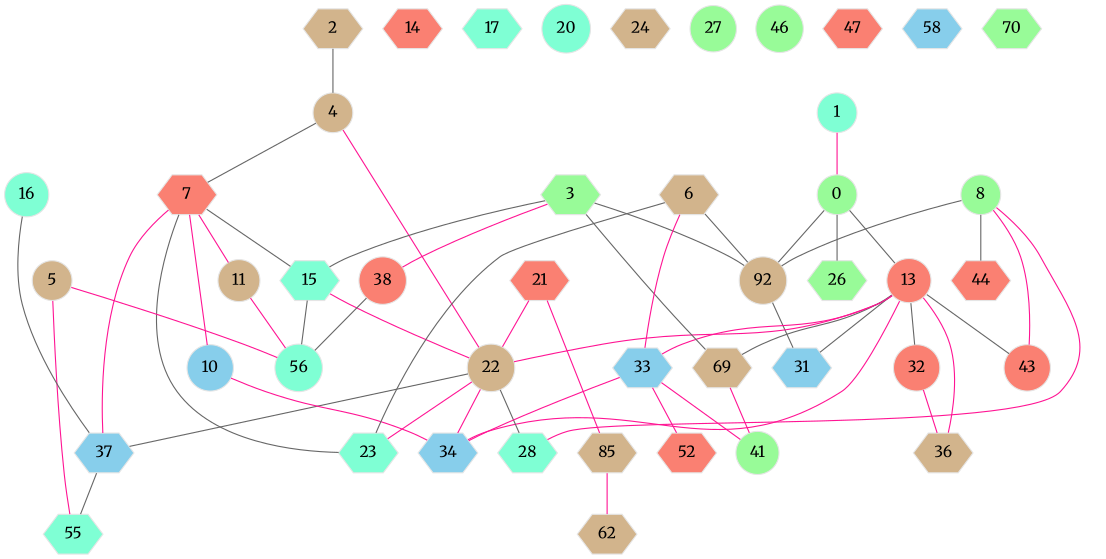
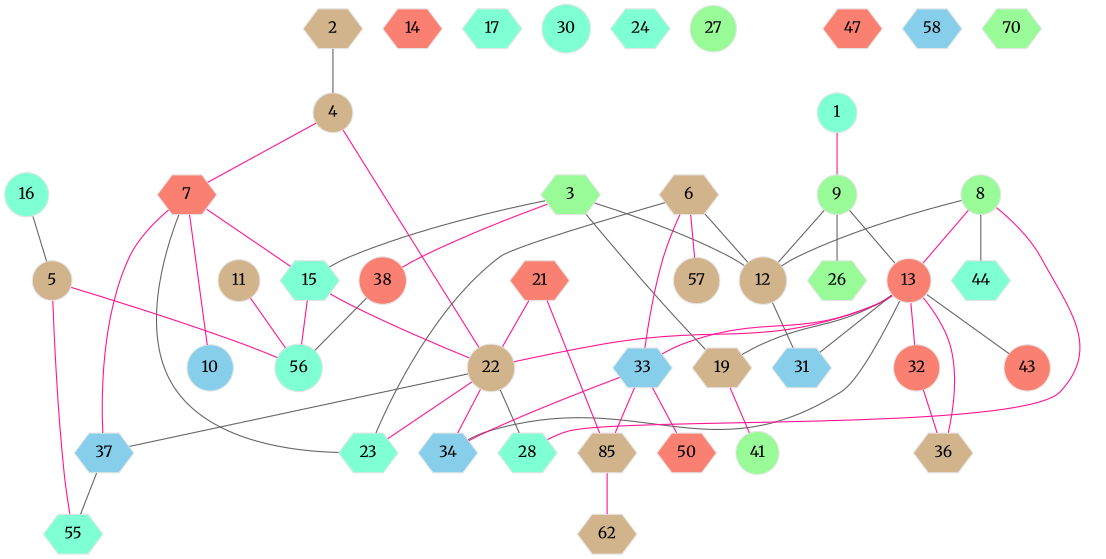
node "20": label "20" -> "30"
node "24": fillcolor tan -> aquamarine
node "46": removed
edge "4" -- "7": color gray40 -> deeppink
node "0": label "0" -> "9"
edge "7" -- "15": color gray40 -> deeppink
edge "7" -- "11": removed
edge "8" -- "43": now "8" -- "13"
node "57": added
node "92": label "92" -> "12"
node "44": fillcolor salmon -> aquamarine
edge "15" -- "56": color gray40 -> deeppink
edge "13" -- "32": color gray40 -> deeppink
edge "16" -- "37": now "16" -- "5"
node "69": label "69" -> "19"
edge "10" -- "34": removed
edge "13" -- "34": color deeppink -> gray40
edge "33" -- "41": now "33" -- "85"
node "52": label "52" -> "50"
